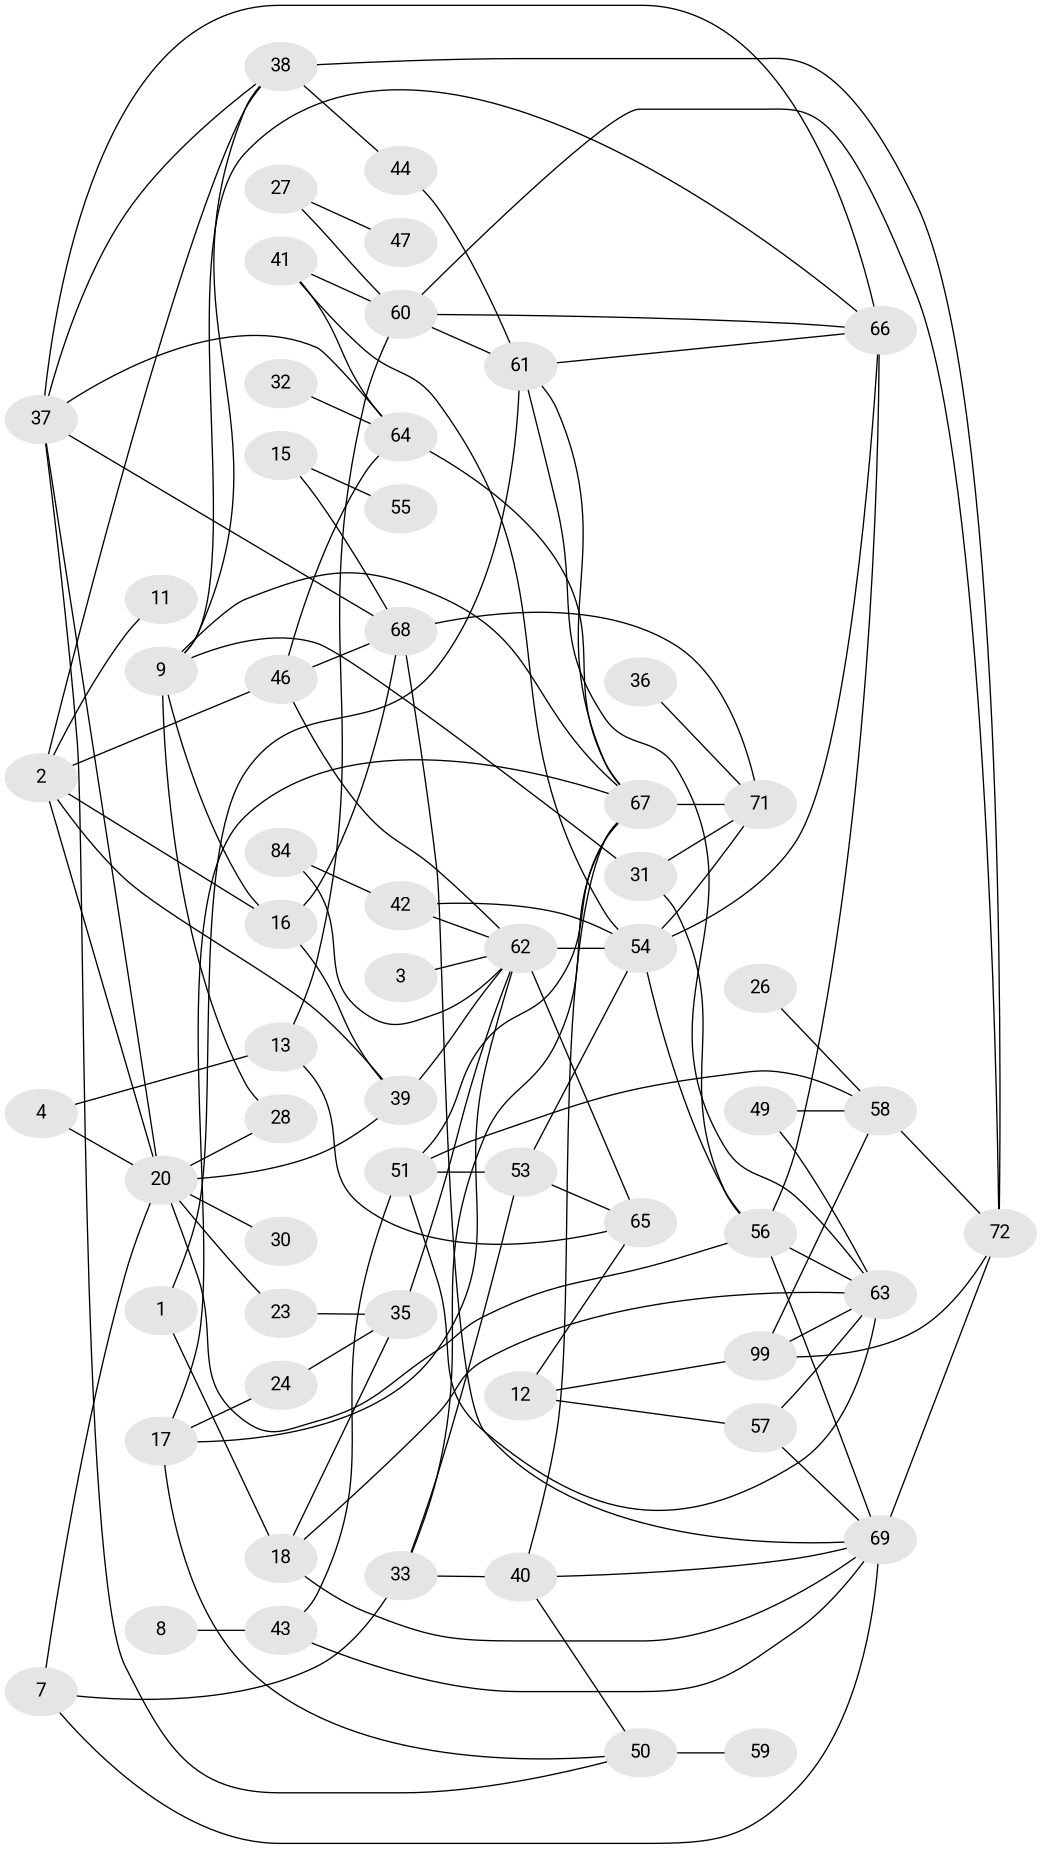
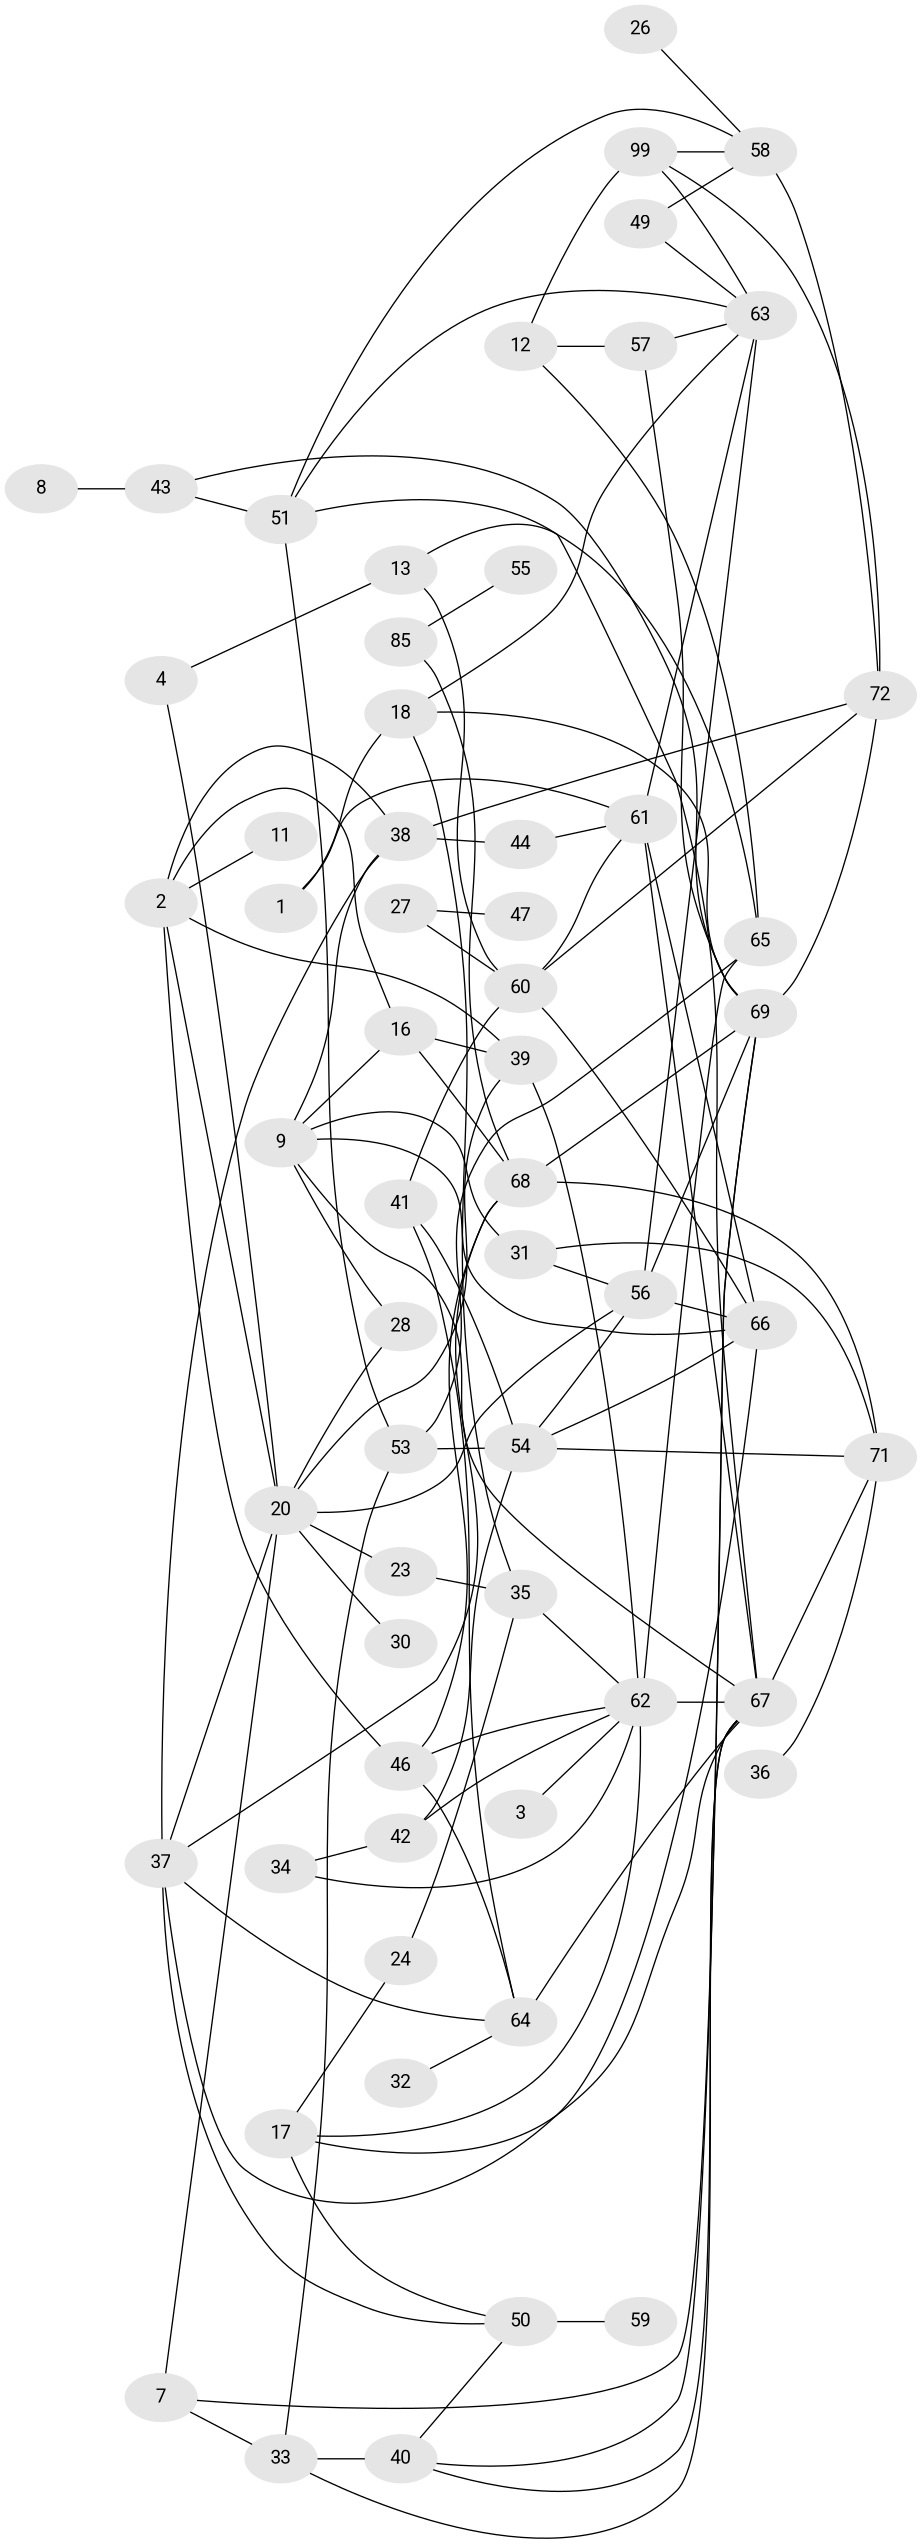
node "15": label "15" -> "85"
node "84": label "84" -> "34"
edge "62" -- "54": now "62" -- "67"
